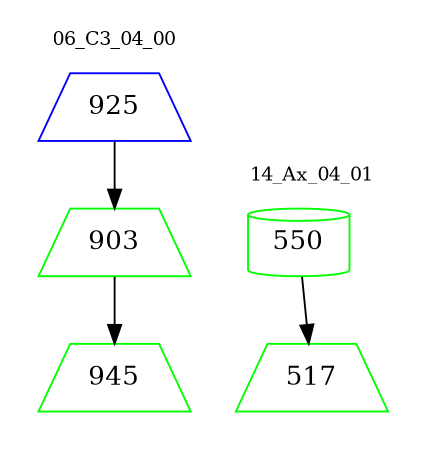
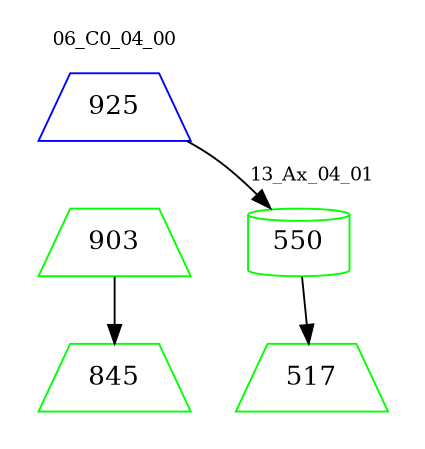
cluster "06_C3_04_00": label "06_C3_04_00" -> "06_C0_04_00"
edge "925" -> "903": now "925" -> "550"
cluster "14_Ax_04_01": label "14_Ax_04_01" -> "13_Ax_04_01"
node "945": label "945" -> "845"
